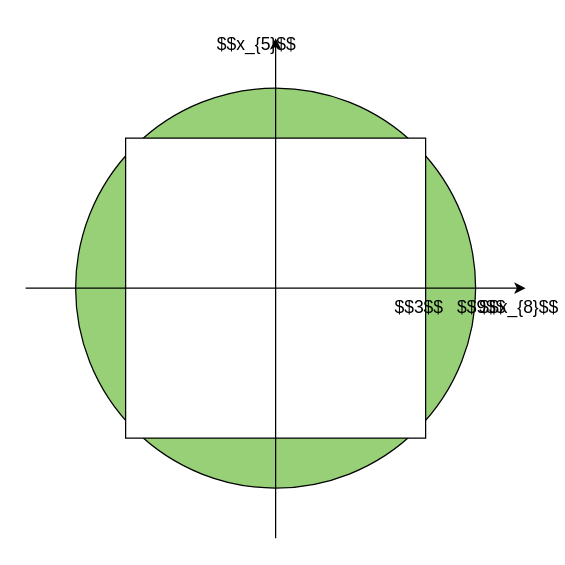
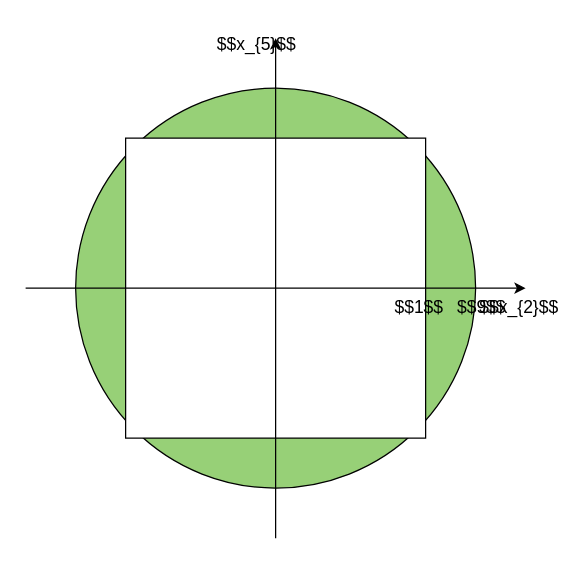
node "$$3$$": label "$$3$$" -> "$$1$$"
node "$$x_{8}$$": label "$$x_{8}$$" -> "$$x_{2}$$"
